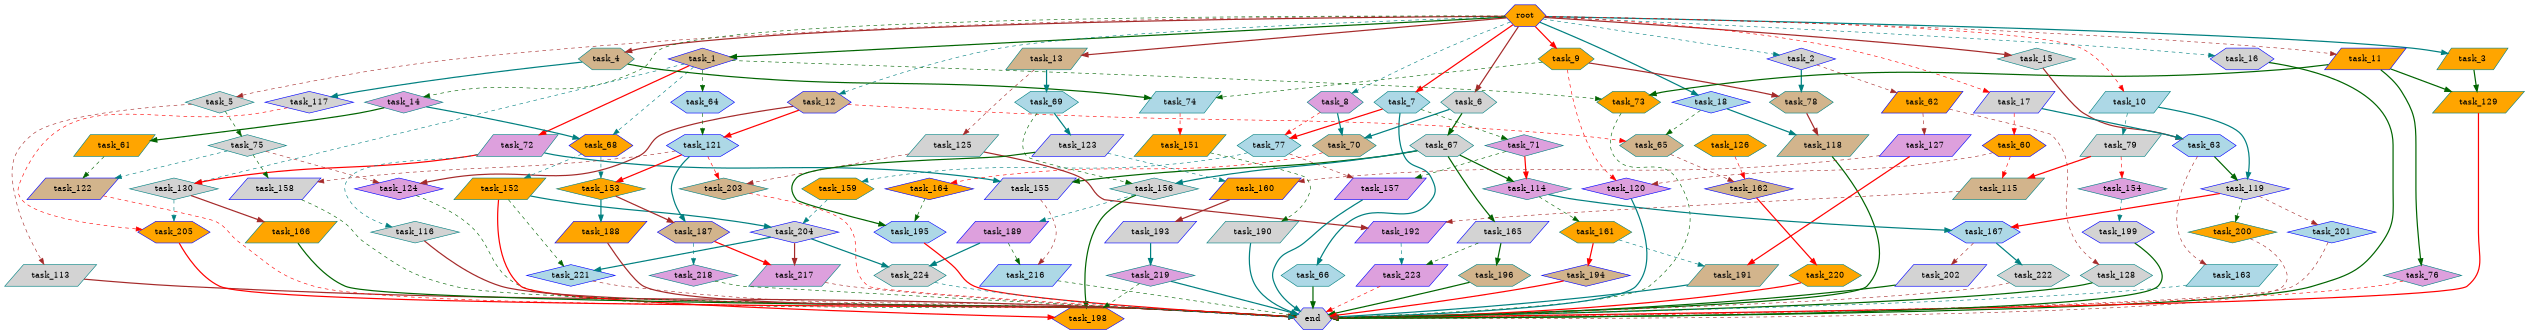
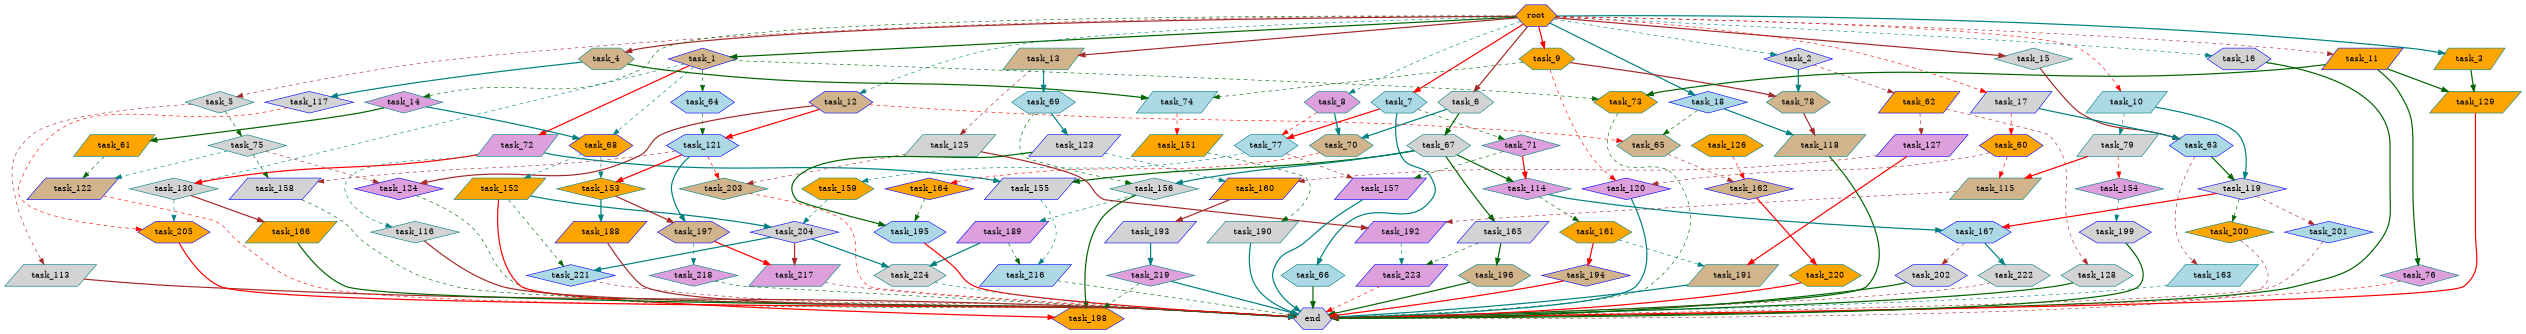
edge "task_155" -> "task_216": color brown -> teal
node "task_187": label "task_187" -> "task_197"
node "task_202": shape parallelogram -> hexagon
